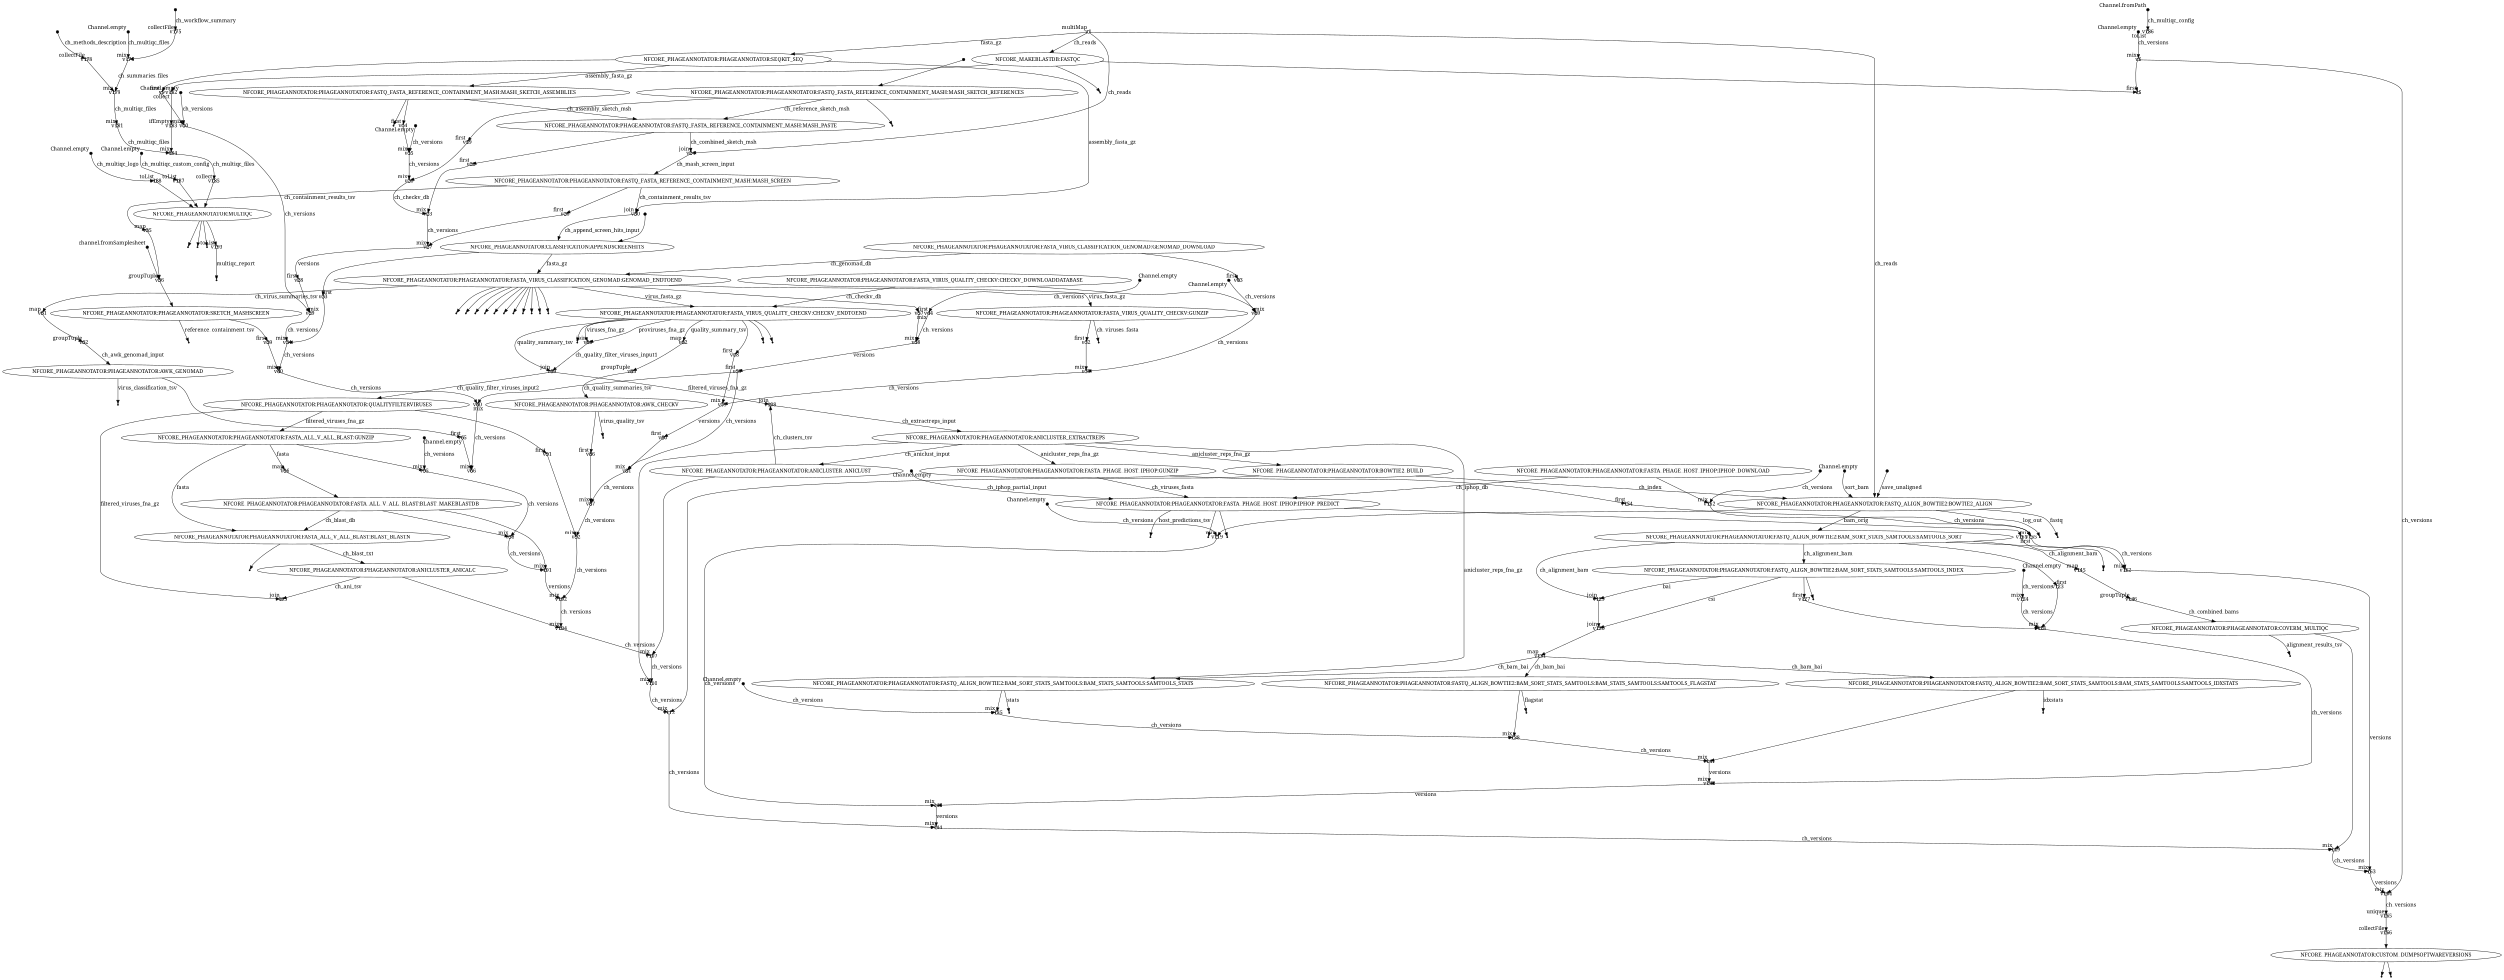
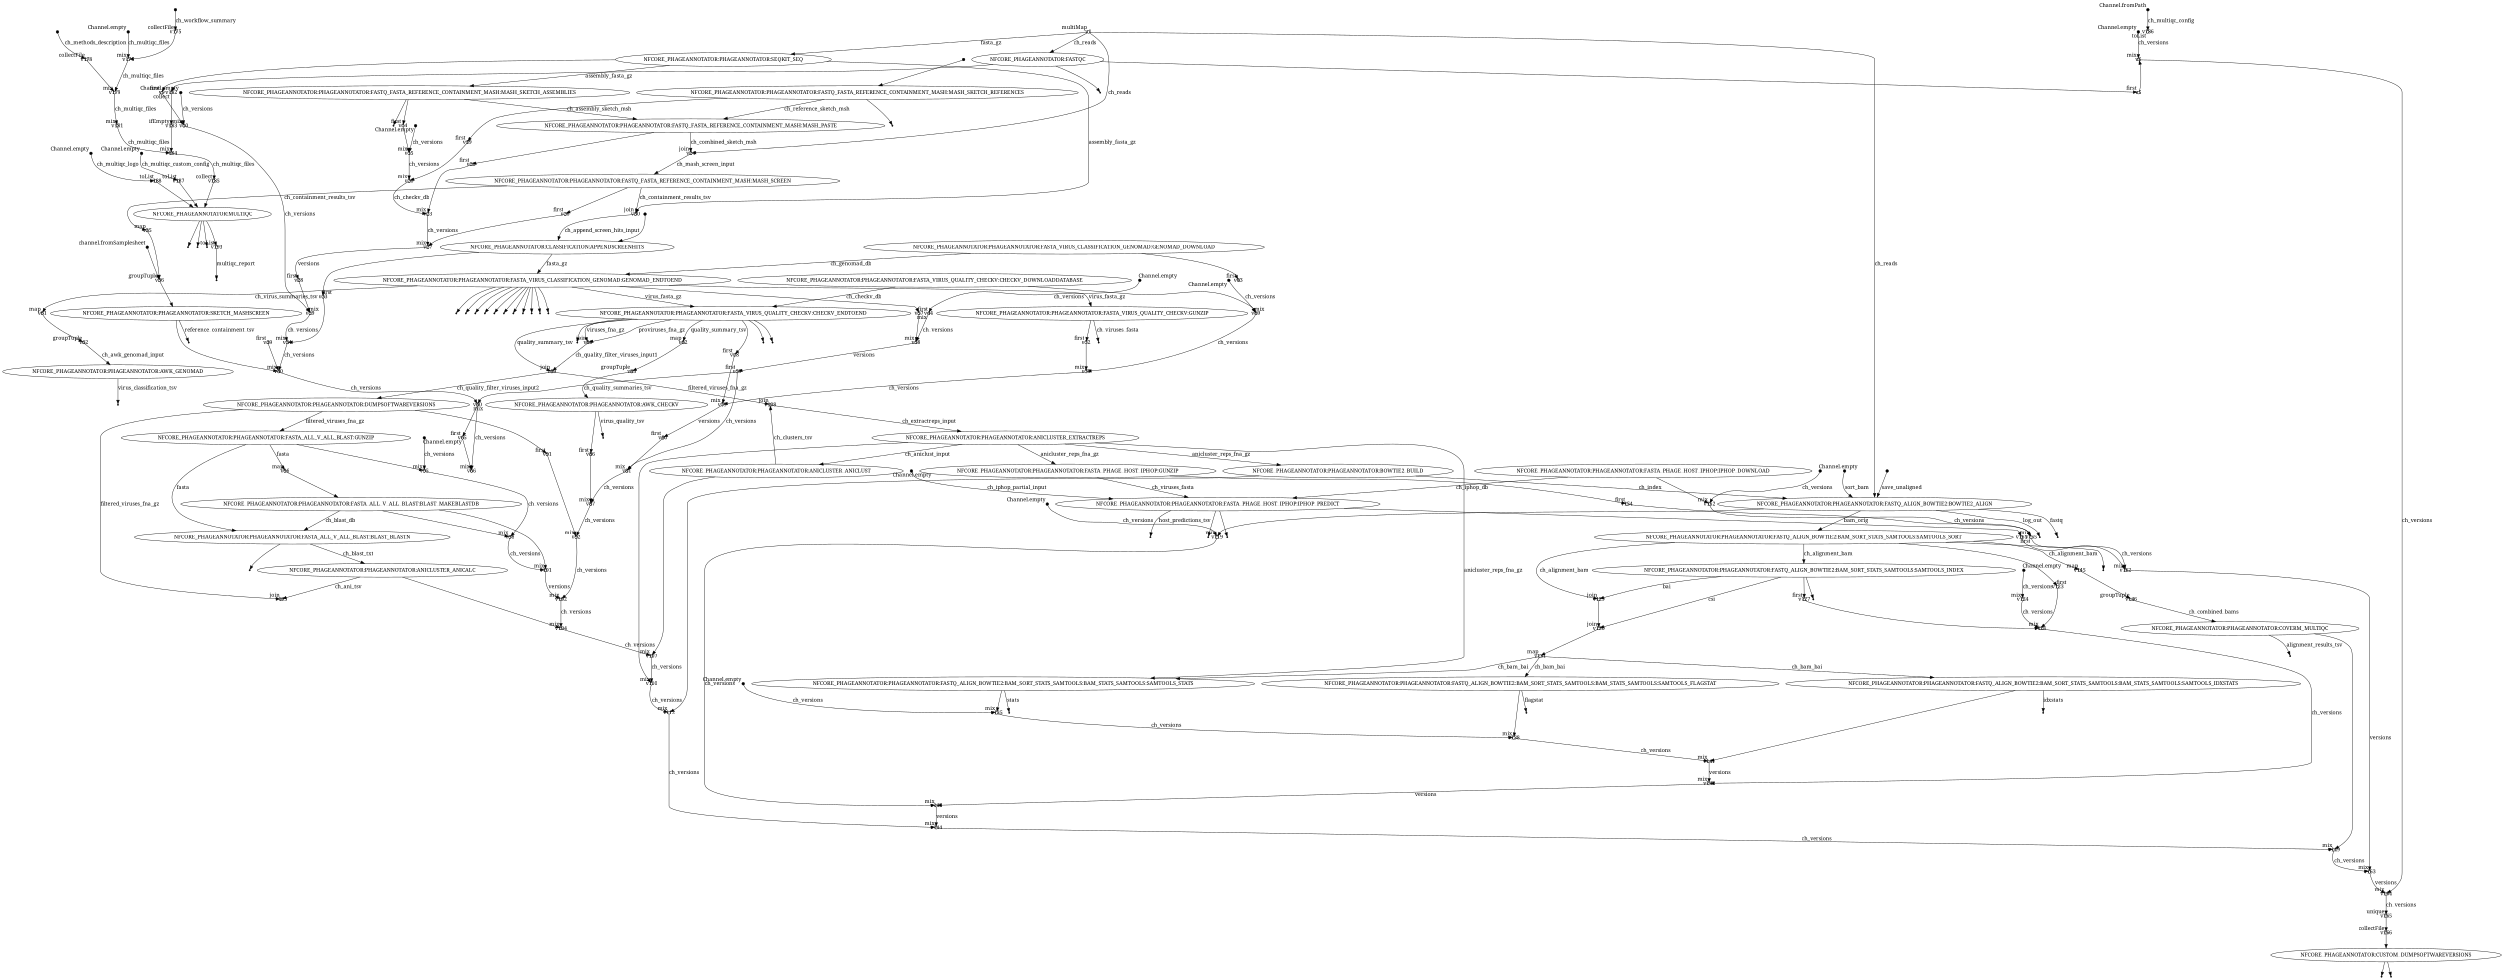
node "NFCORE_MAKEBLASTDB:FASTQC": label "NFCORE_MAKEBLASTDB:FASTQC" -> "NFCORE_PHAGEANNOTATOR:FASTQC"
edge "v6 mix" -> "v5 first": reversed
edge "v176 mix" -> "v179 mix": label "ch_summaries_files" -> "ch_multiqc_files"
edge "NFCORE_PHAGEANNOTATOR:PHAGEANNOTATOR:SKETCH_MASHSCREEN" -> "v39 first": now "NFCORE_PHAGEANNOTATOR:PHAGEANNOTATOR:SKETCH_MASHSCREEN" -> "v40 mix"
node "NFCORE_PHAGEANNOTATOR:PHAGEANNOTATOR:QUALITYFILTERVIRUSES": label "NFCORE_PHAGEANNOTATOR:PHAGEANNOTATOR:QUALITYFILTERVIRUSES" -> "NFCORE_PHAGEANNOTATOR:PHAGEANNOTATOR:DUMPSOFTWAREVERSIONS"
edge "NFCORE_PHAGEANNOTATOR:PHAGEANNOTATOR:AWK_GENOMAD" -> "v65 first": now "v60 mix" -> "v65 first"
